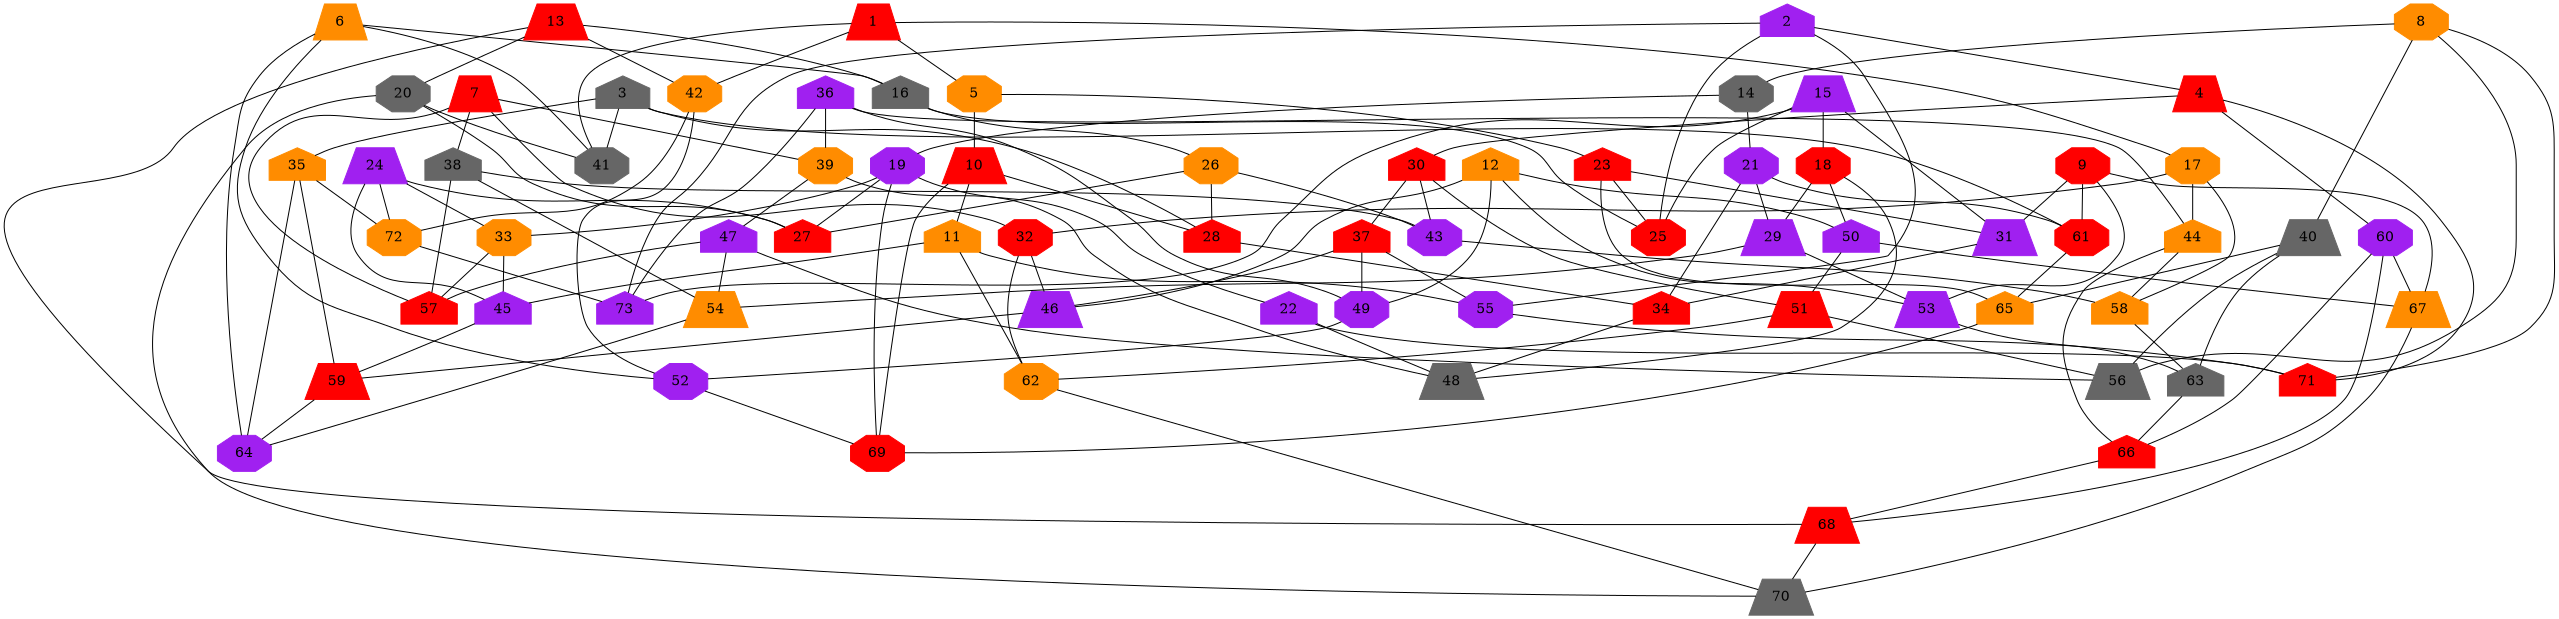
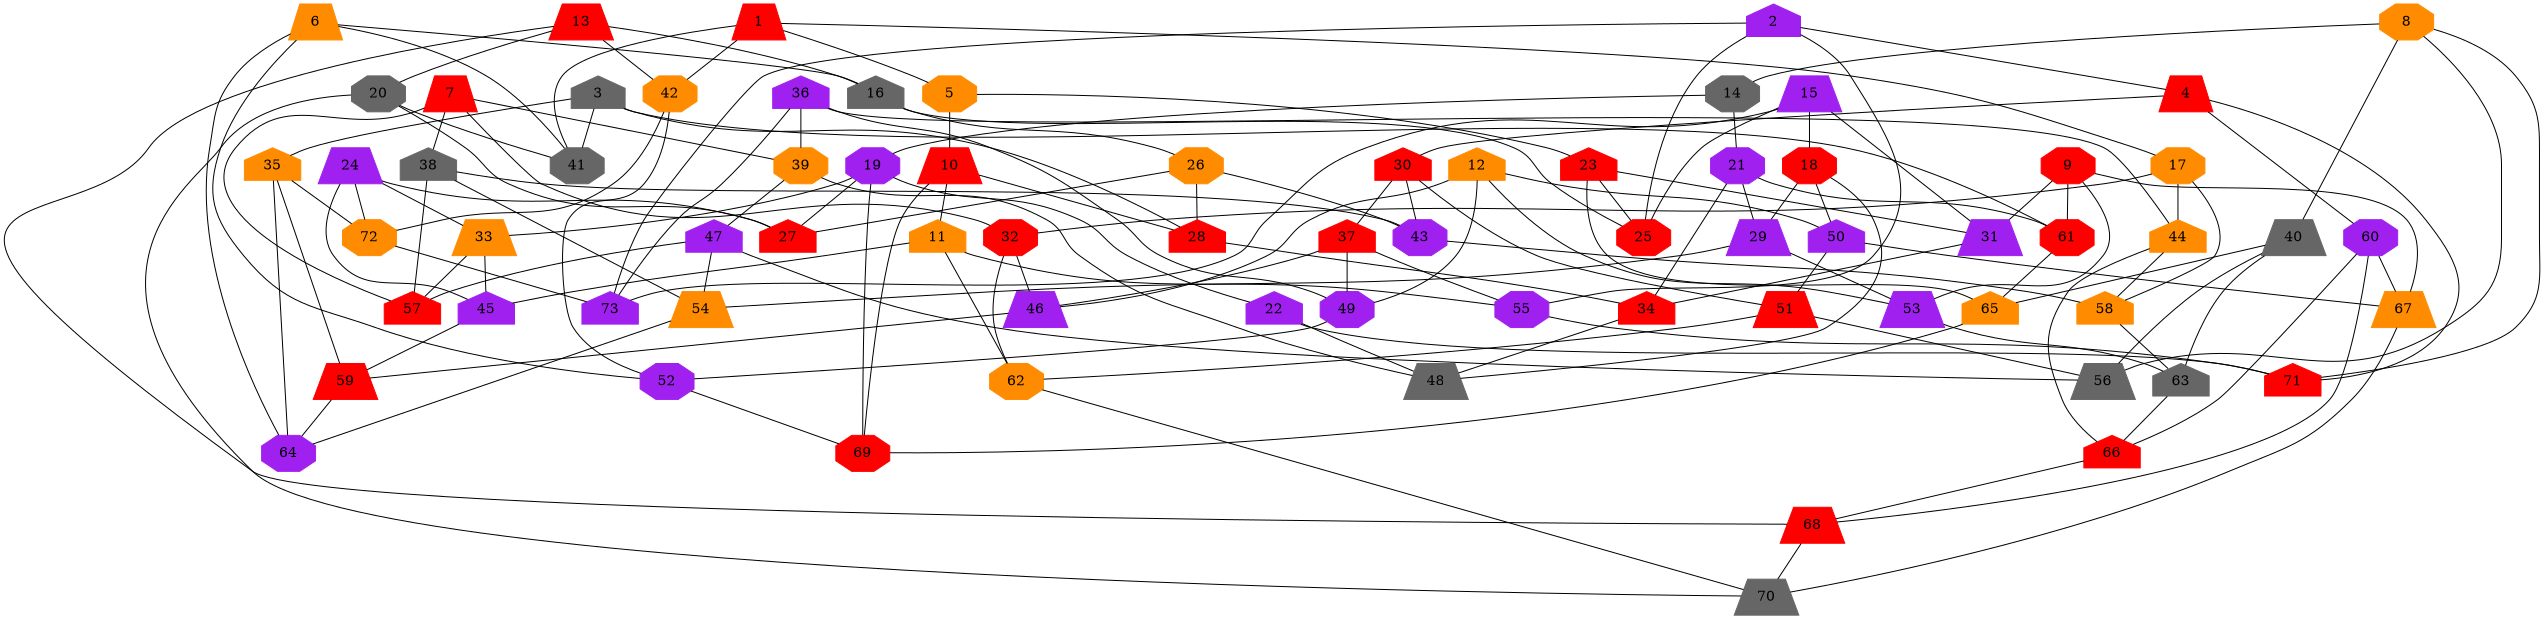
node "33": shape octagon -> trapezium
